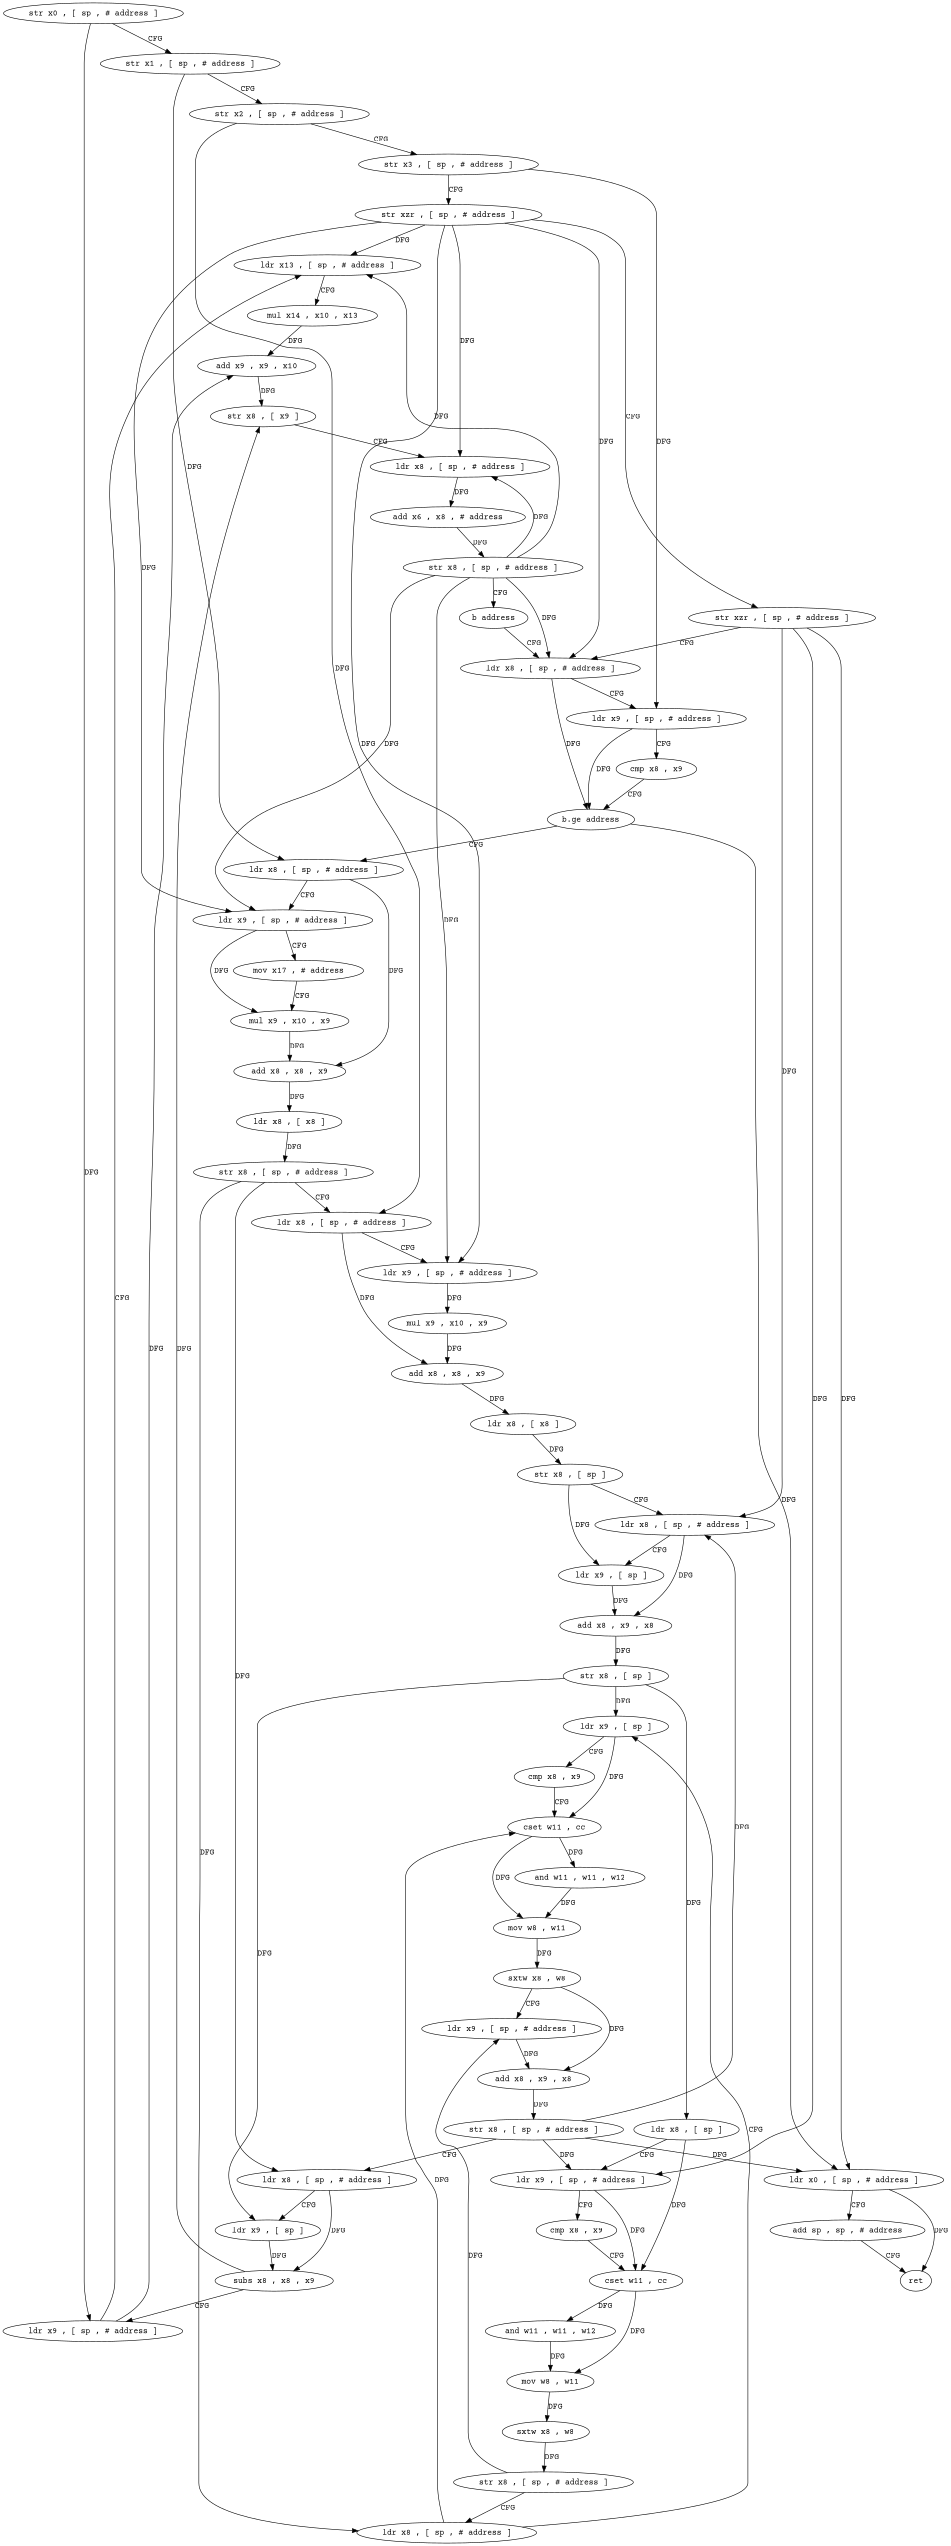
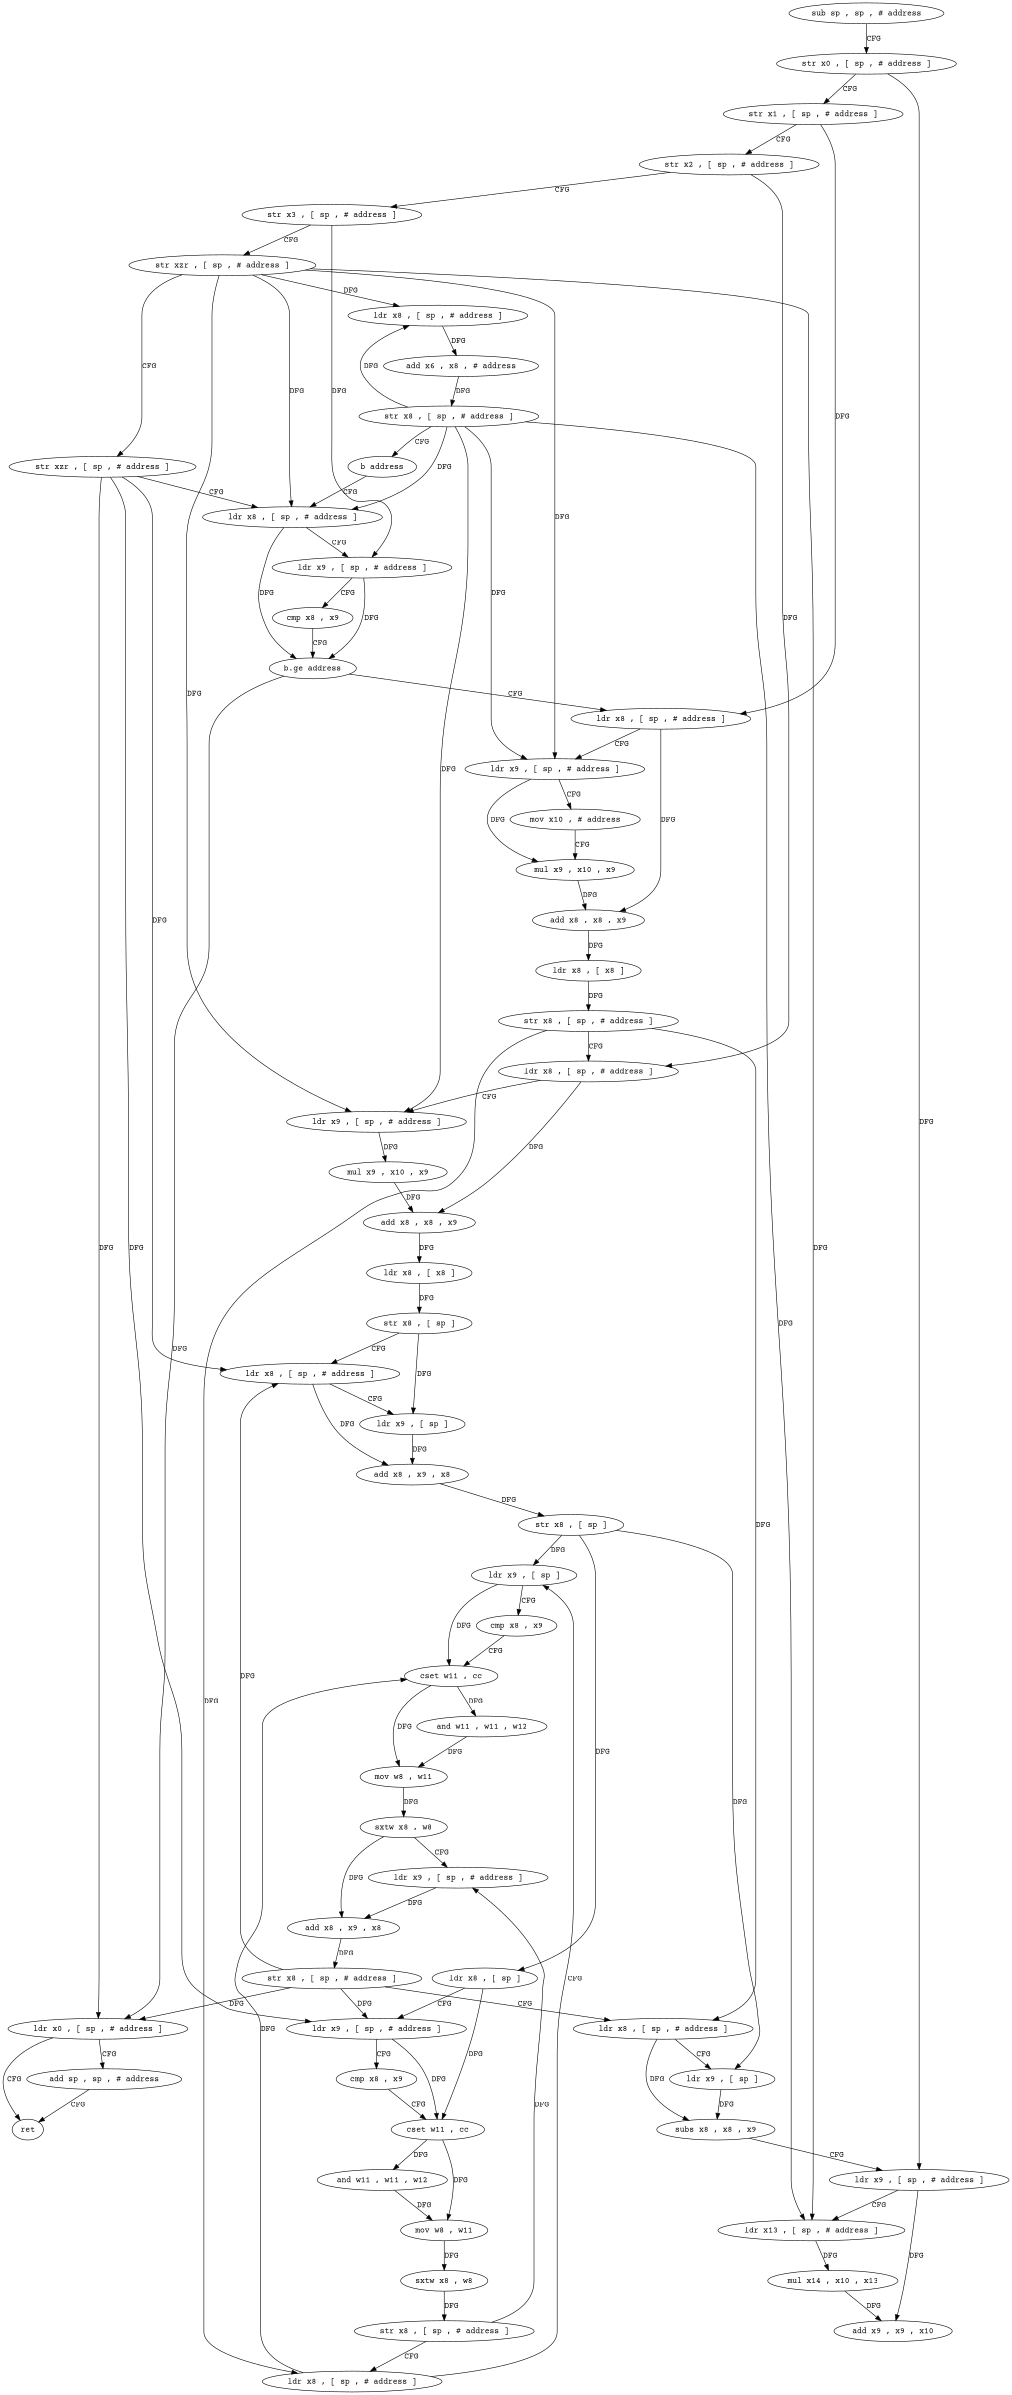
node "sub sp , sp , # address": added
edge "ldr x13 , [ sp , # address ]" -> "mul x14 , x10 , x13": label "CFG" -> "DFG"
node "str x8 , [ x9 ]": removed
node "mov x17 , # address": label "mov x17 , # address" -> "mov x10 , # address"
edge "ldr x0 , [ sp , # address ]" -> "ret": label "DFG" -> "CFG"
